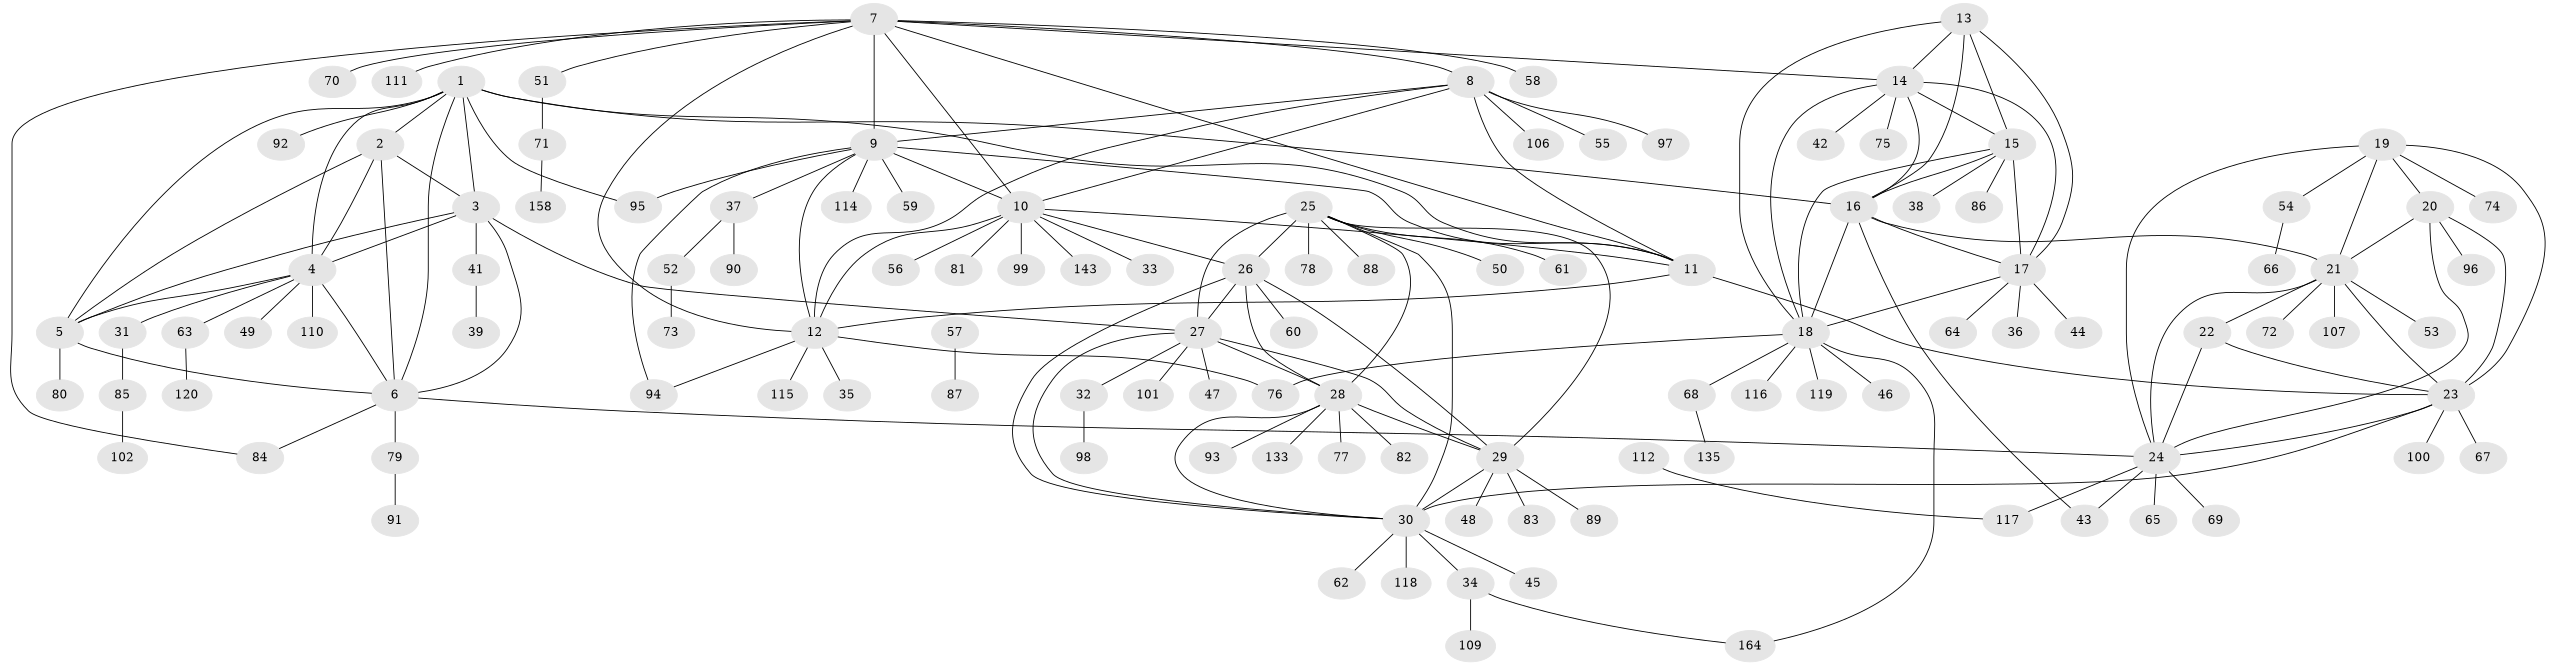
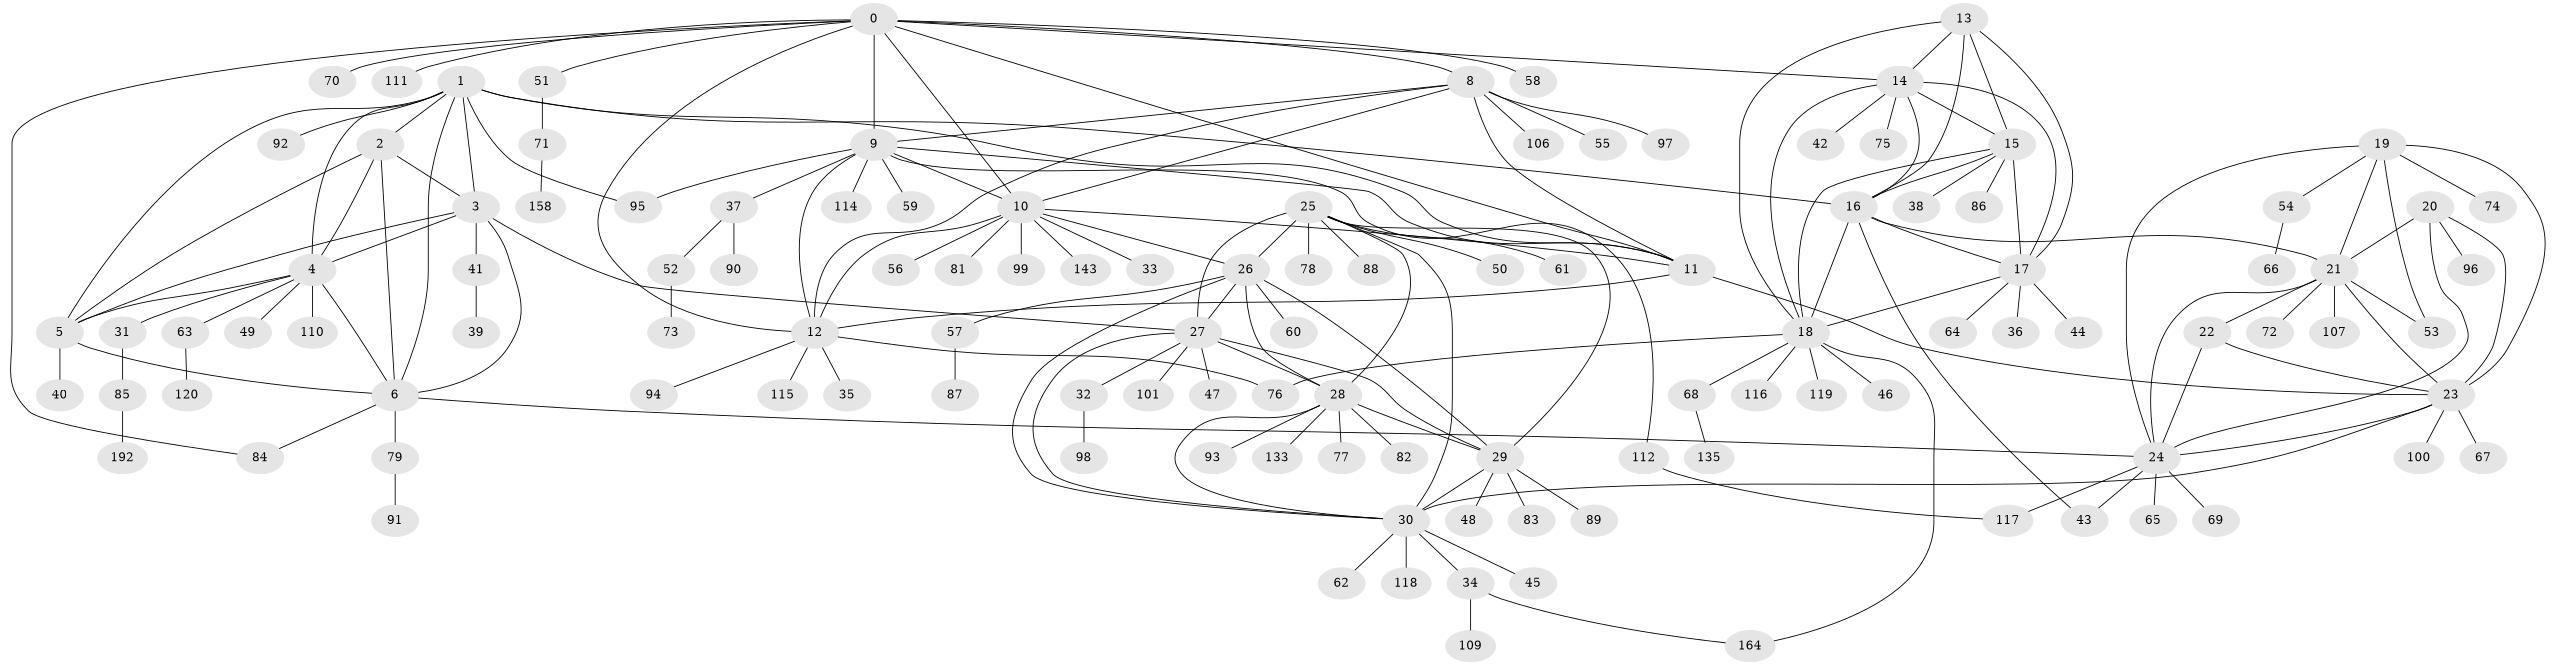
node "7": label "7" -> "0"
edge "19" -- "20": now "19" -- "53"
edge "9" -- "94": now "9" -- "112"
edge "26" -- "57": added
node "80": label "80" -> "40"
node "102": label "102" -> "192"
